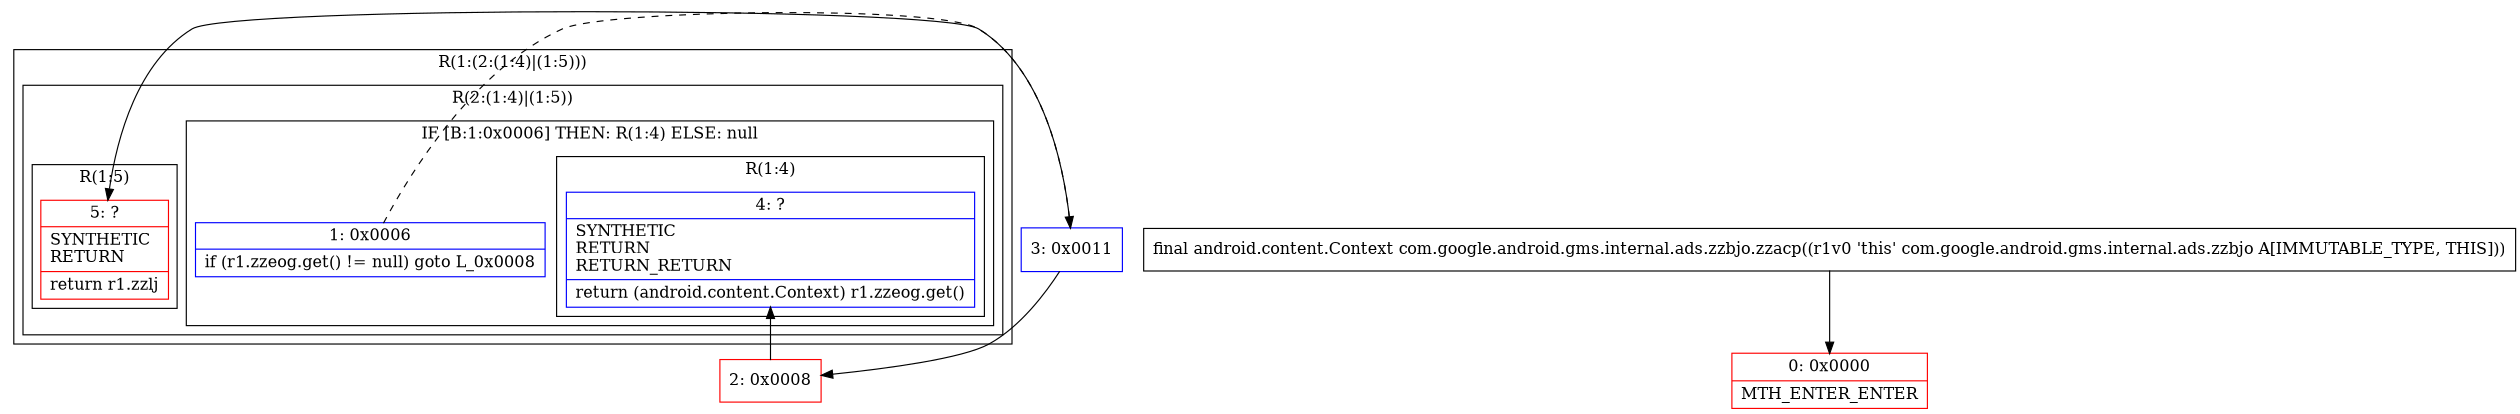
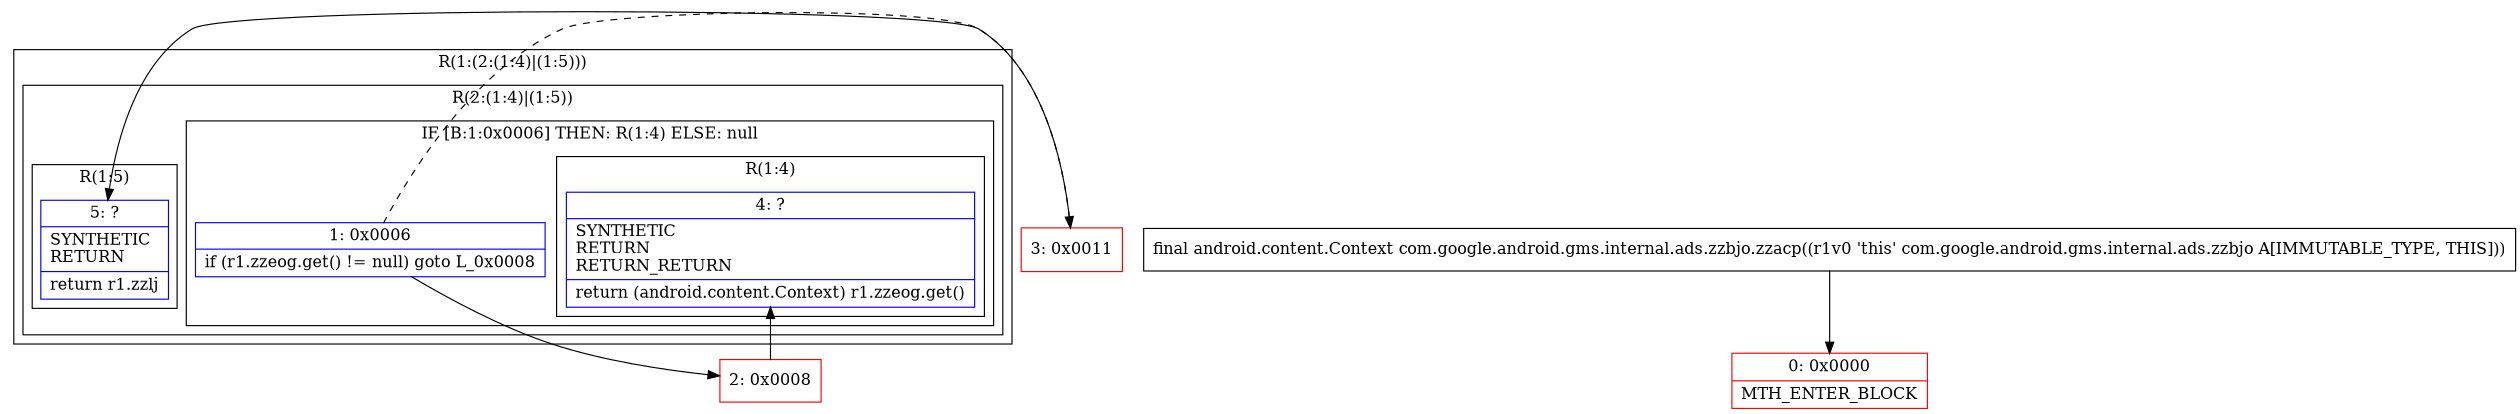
node "5: ?": color red -> blue
node "3: 0x0011": color blue -> red
edge "3: 0x0011" -> "2: 0x0008": now "1: 0x0006" -> "2: 0x0008"
node "0: 0x0000": text "MTH_ENTER_ENTER" -> "MTH_ENTER_BLOCK"
